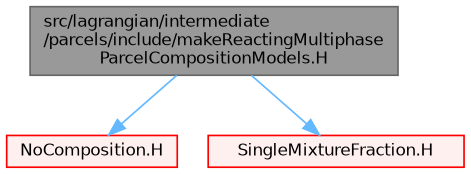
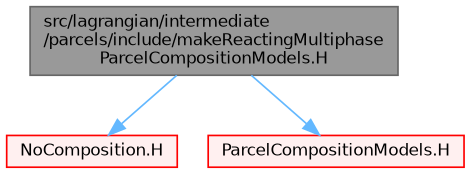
node "SingleMixtureFraction.H": label "SingleMixtureFraction.H" -> "ParcelCompositionModels.H"
